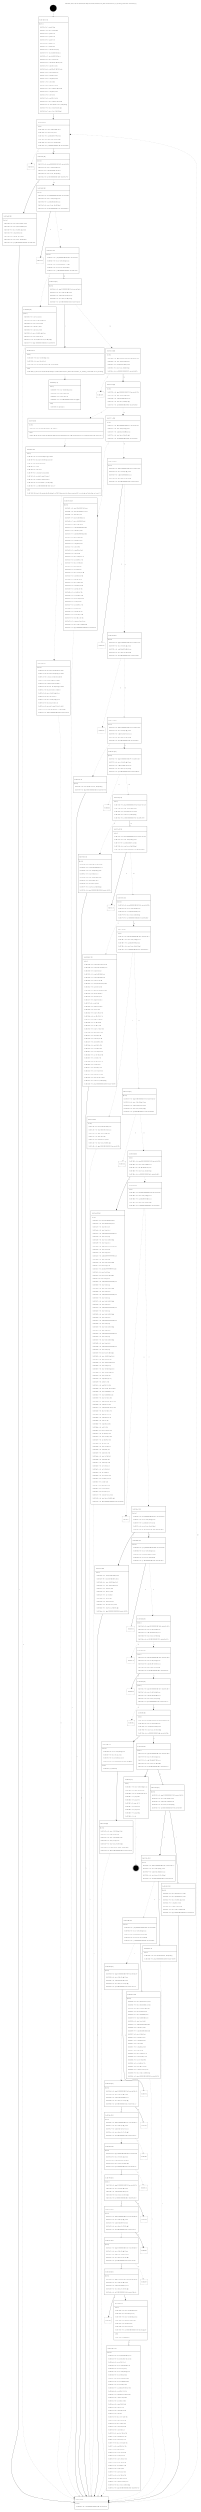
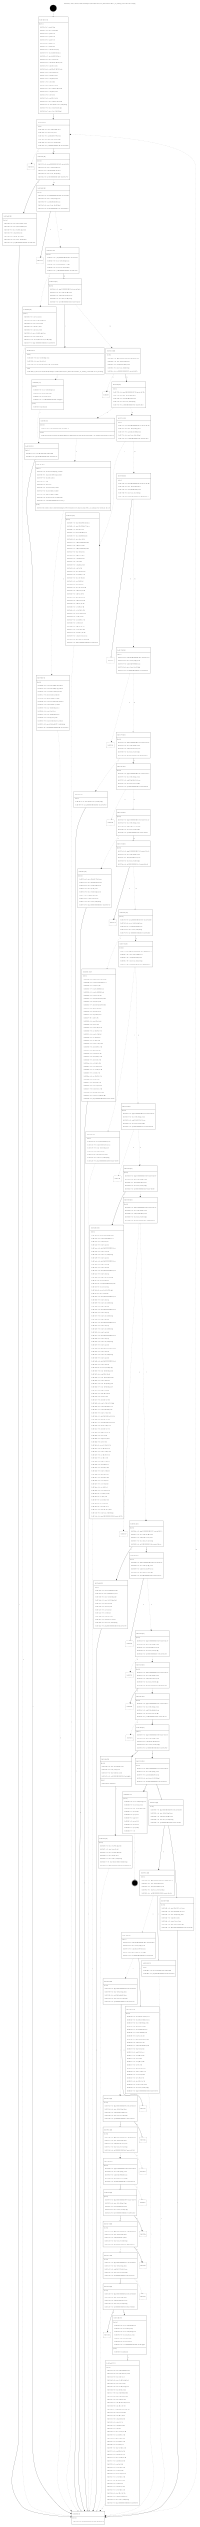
node "0x40203f [15]": added
